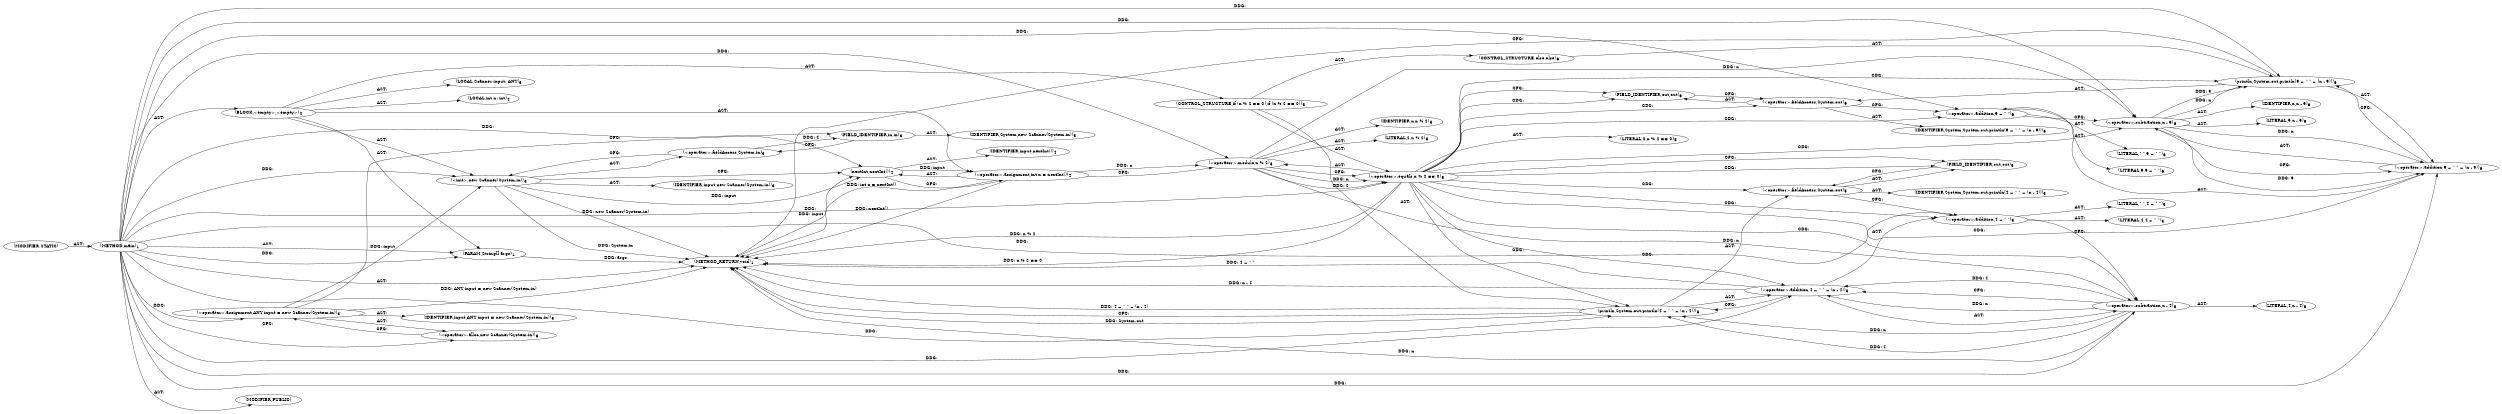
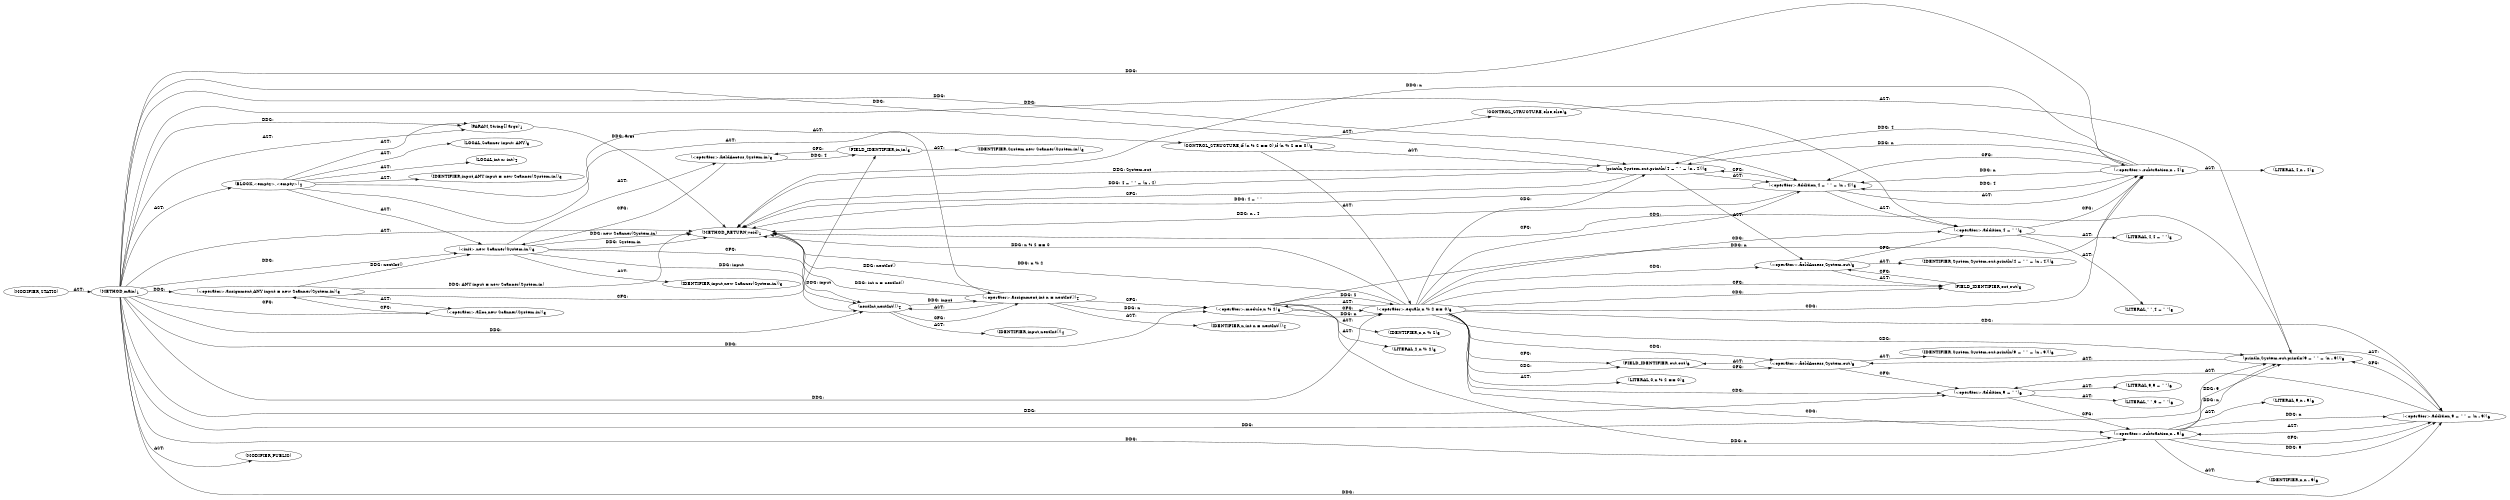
edge "(<operator>.assignment,ANY input = new Scanner(System.in))" -> "(<init>,new Scanner(System.in))": label "DDG: input" -> "DDG: nextInt()"
edge "(<operator>.assignment,ANY input = new Scanner(System.in))" -> "(IDENTIFIER,input,ANY input = new Scanner(System.in))": now "(BLOCK,<empty>,<empty>)" -> "(IDENTIFIER,input,ANY input = new Scanner(System.in))"
node "(IDENTIFIER,n,int n = nextInt())": added
